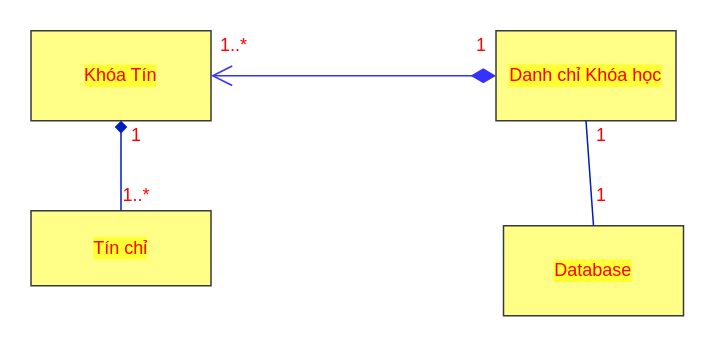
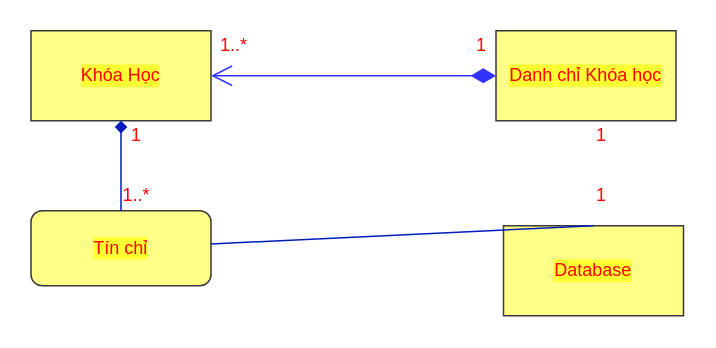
node "Khóa Tín": label "Khóa Tín" -> "Khóa Học"
edge "Danh chỉ Khóa học" -- "Database": now "Tín chỉ" -- "Database"
node "Tín chỉ": shape rectangle -> rounded rectangle
